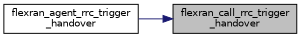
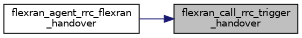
node "flexran_agent_rrc_trigger _handover": label "flexran_agent_rrc_trigger _handover" -> "flexran_agent_rrc_flexran _handover"
